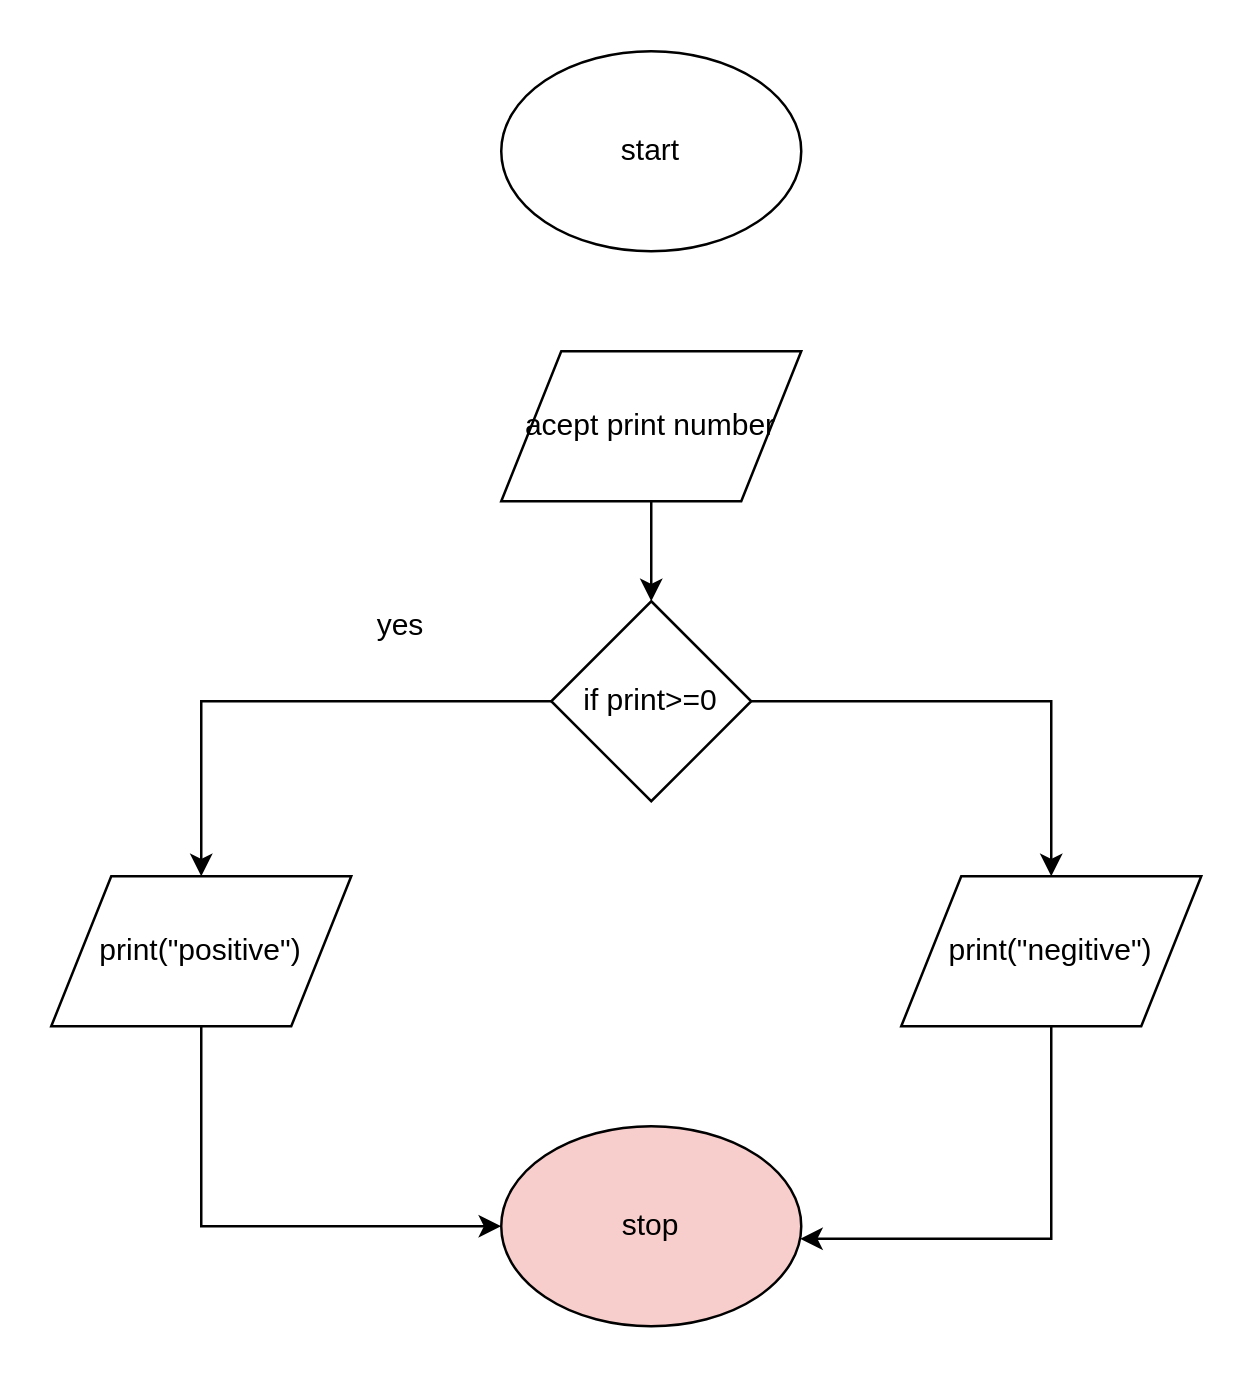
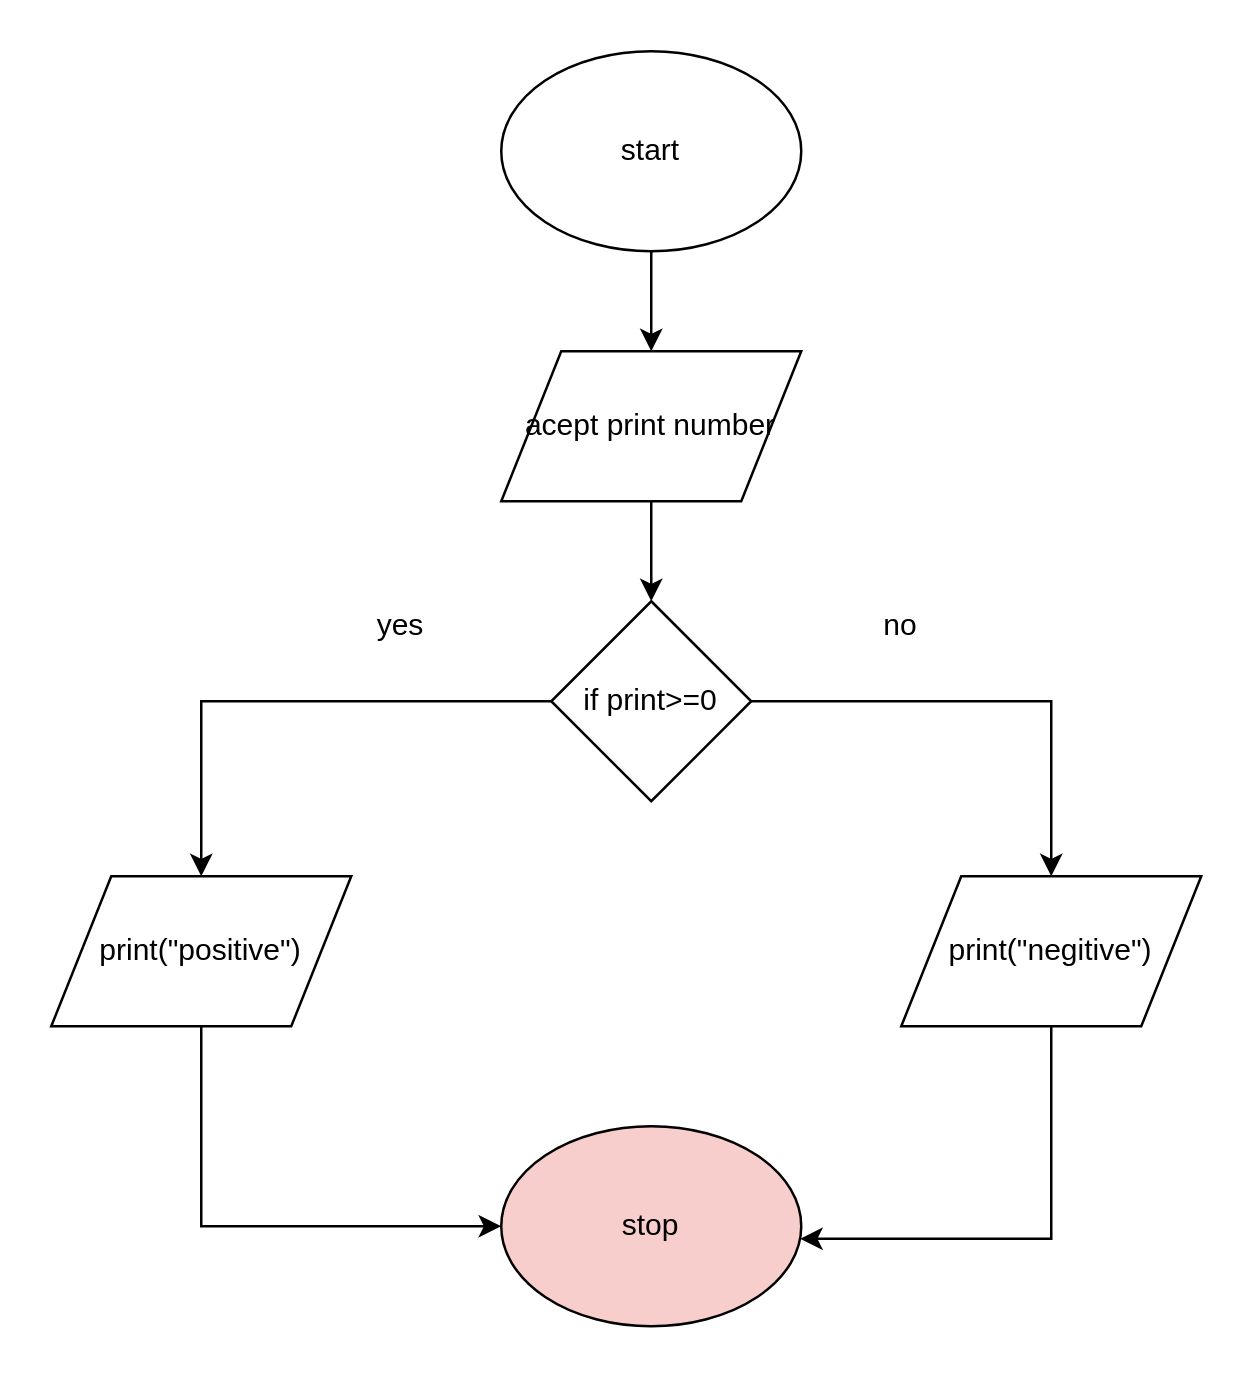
edge "start" -> "acept print number": added
node "no": added
